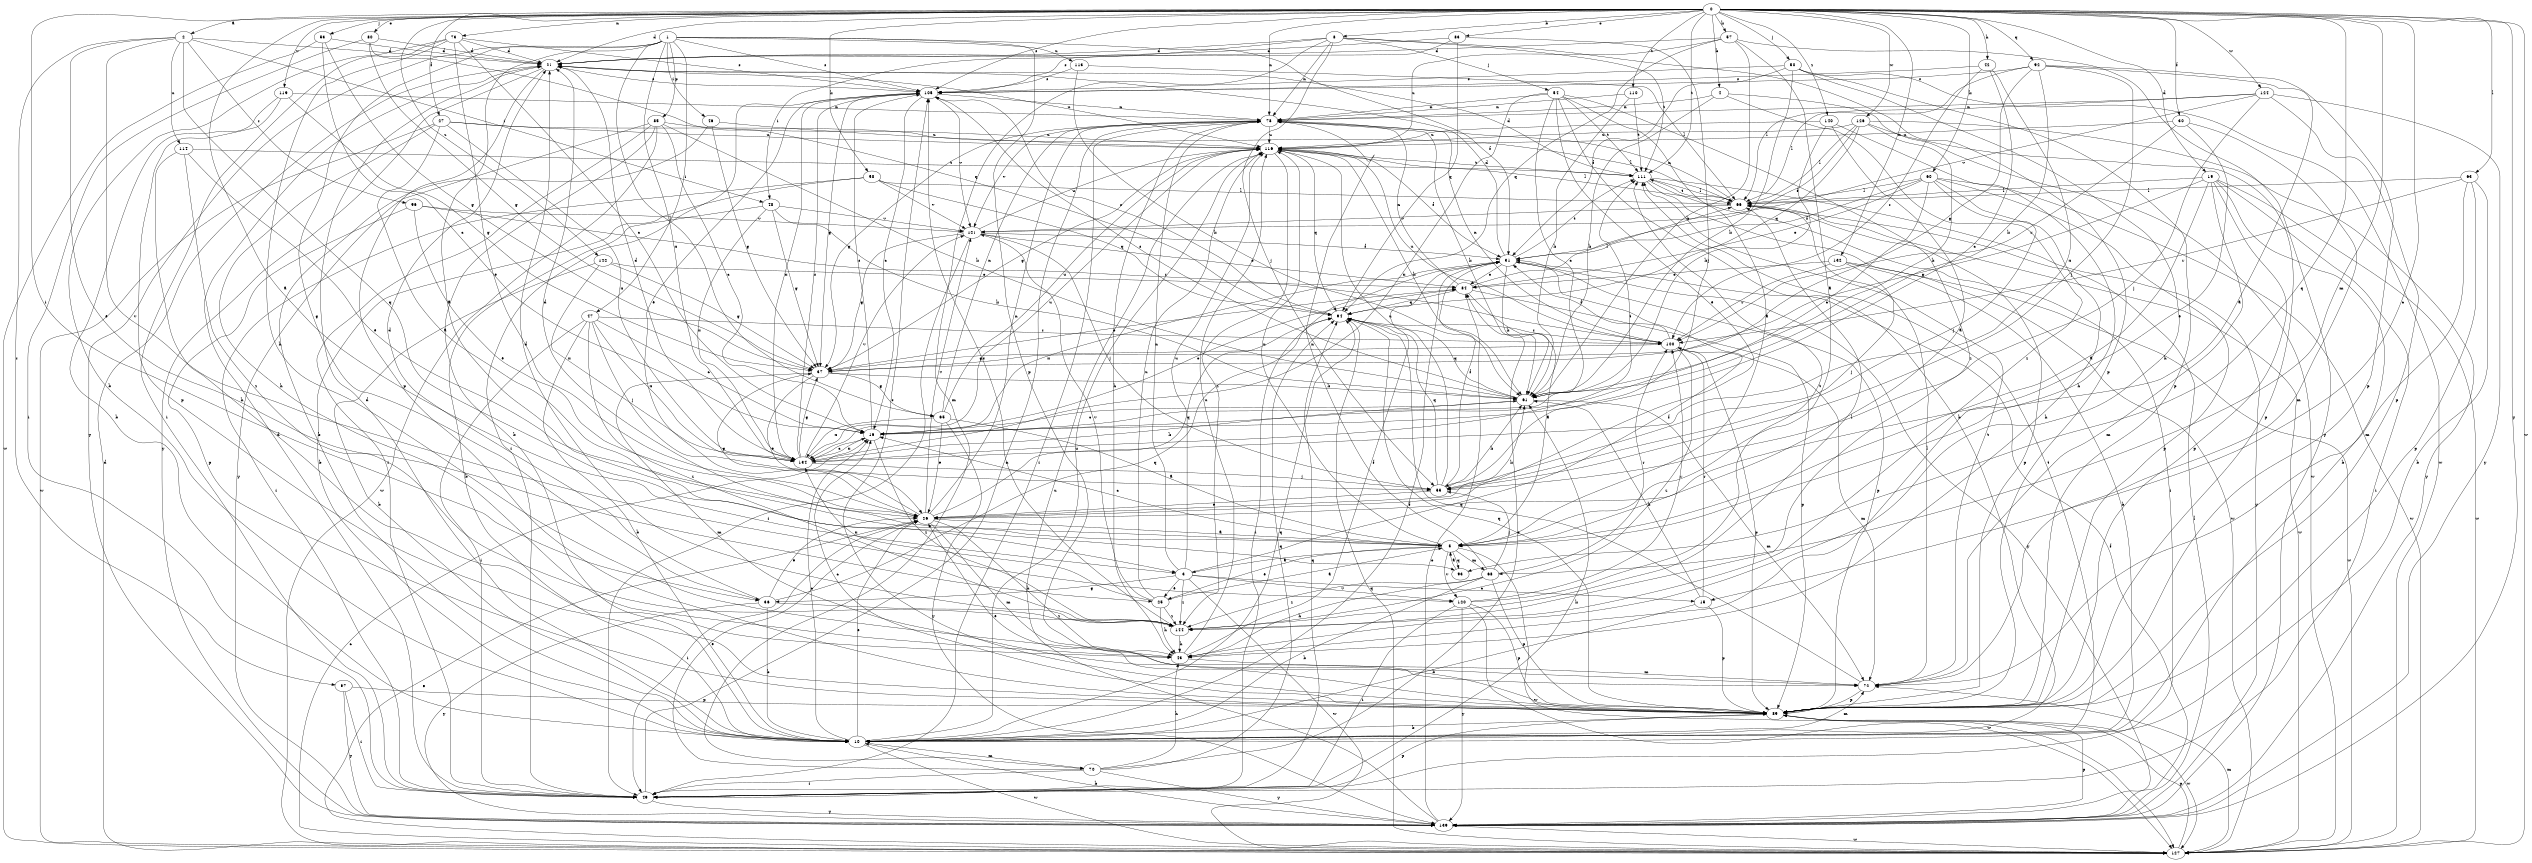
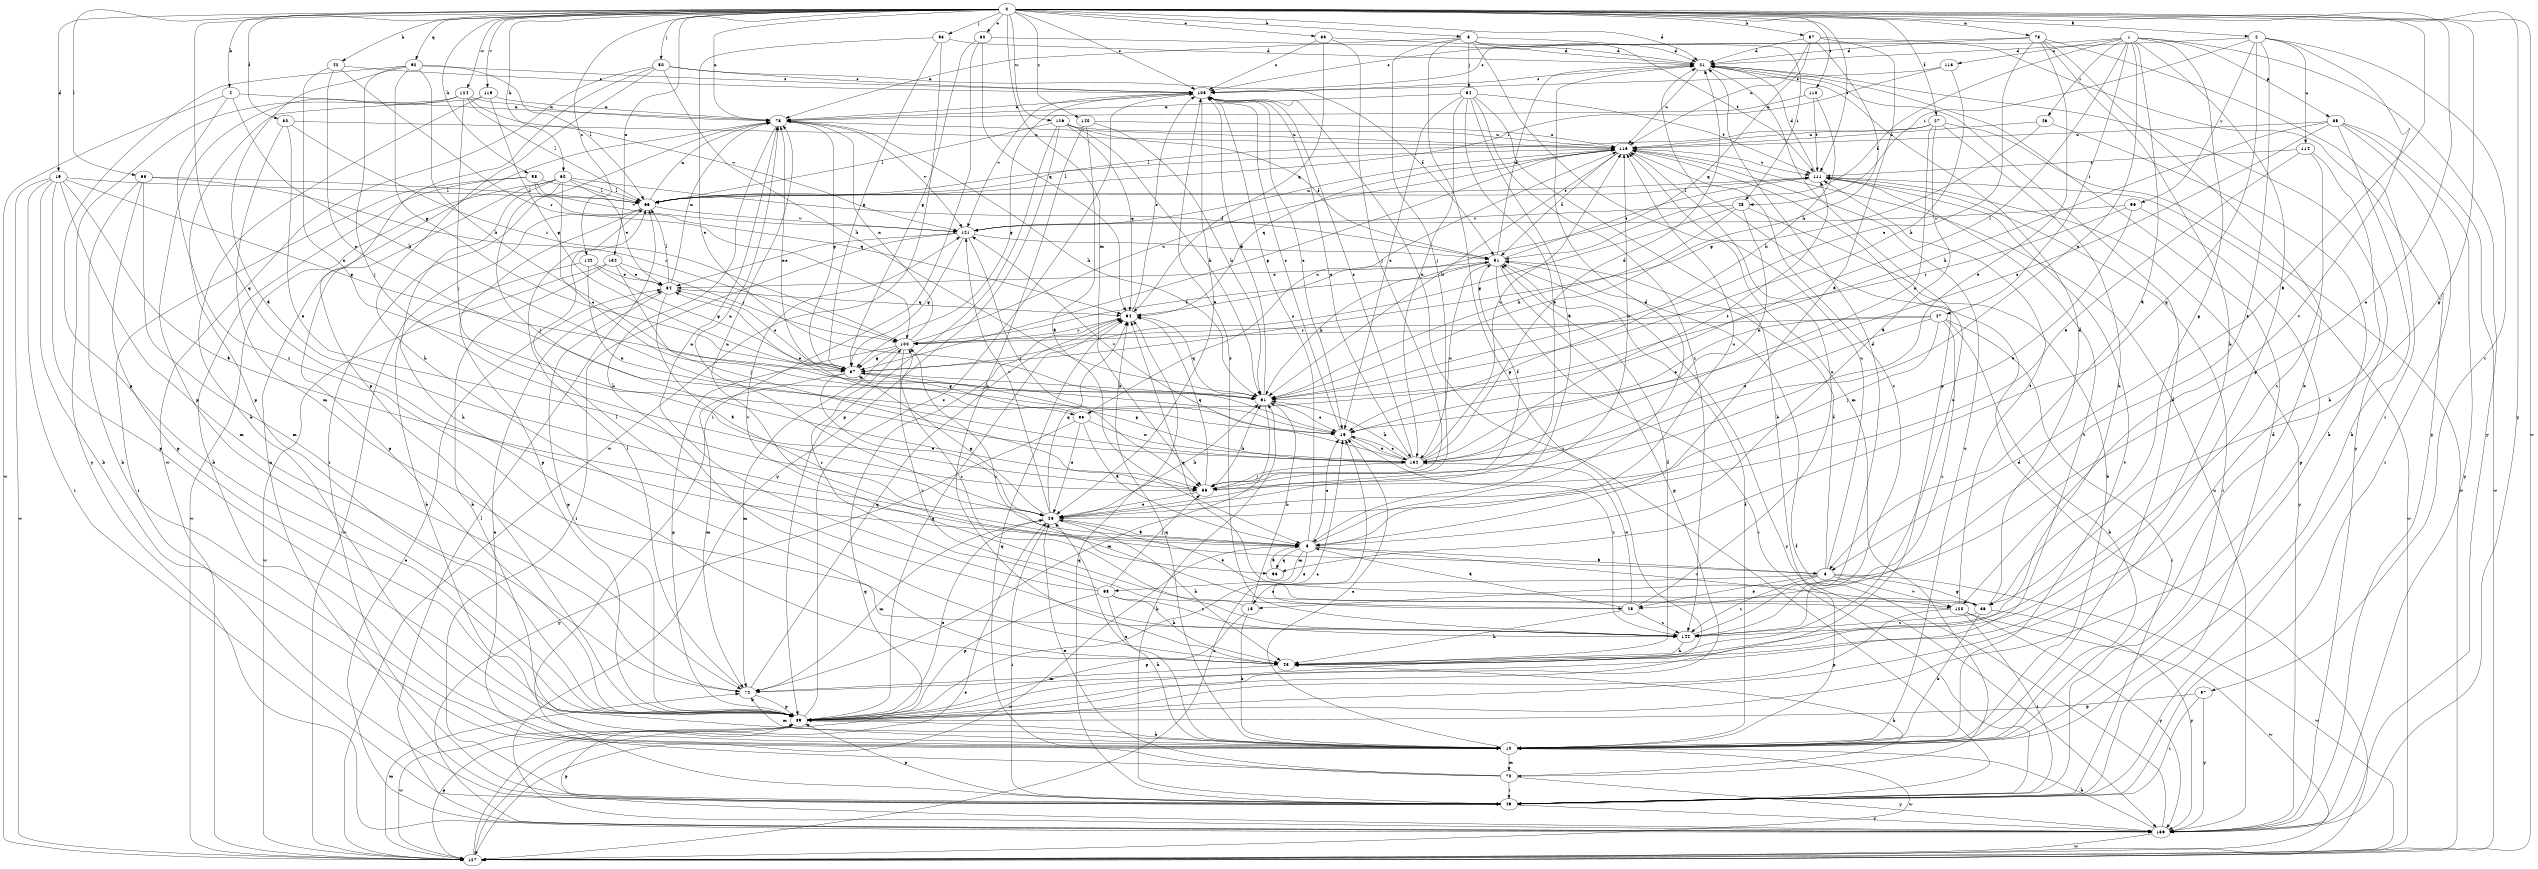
edge "0" -> "68": now "0" -> "55"
edge "0" -> "36": label "i" -> "g"
edge "5" -> "105": added, label "s"
